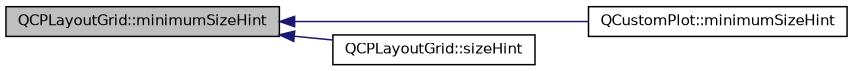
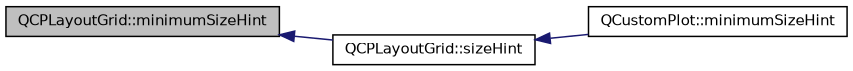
edge "QCustomPlot::minimumSizeHint" -> "QCPLayoutGrid::minimumSizeHint": now "QCustomPlot::minimumSizeHint" -> "QCPLayoutGrid::sizeHint"
